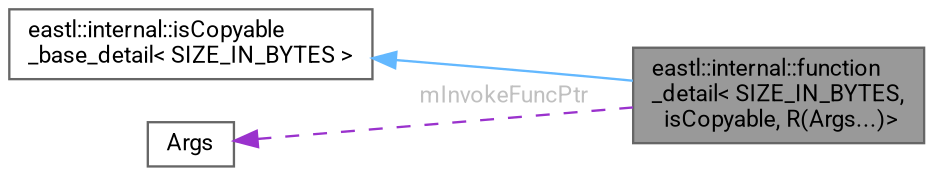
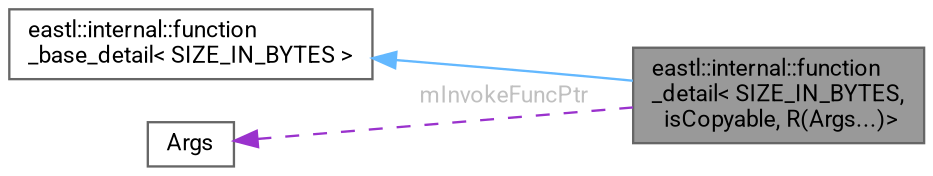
node "eastl::internal::isCopyable _base_detail< SIZE_IN_BYTES >": label "eastl::internal::isCopyable _base_detail< SIZE_IN_BYTES >" -> "eastl::internal::function _base_detail< SIZE_IN_BYTES >"
